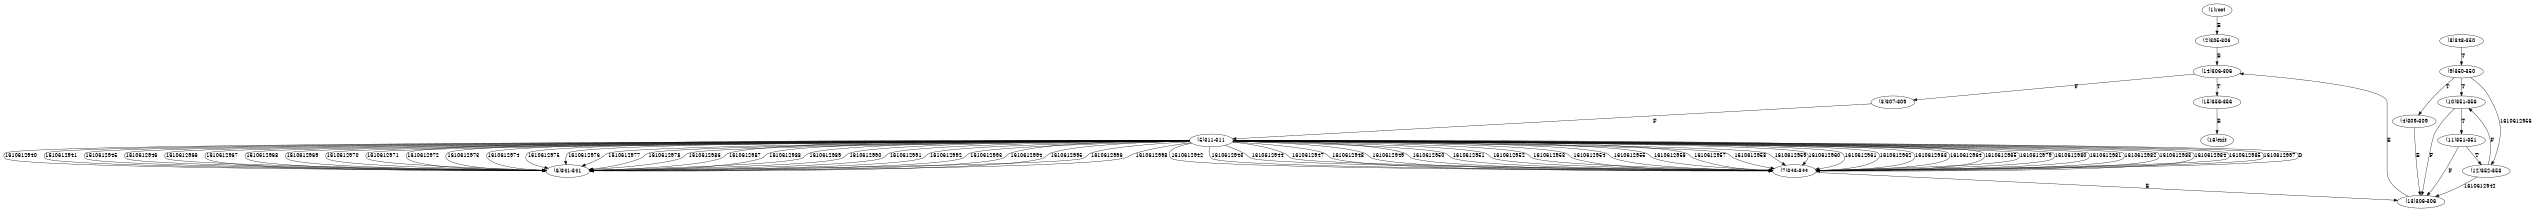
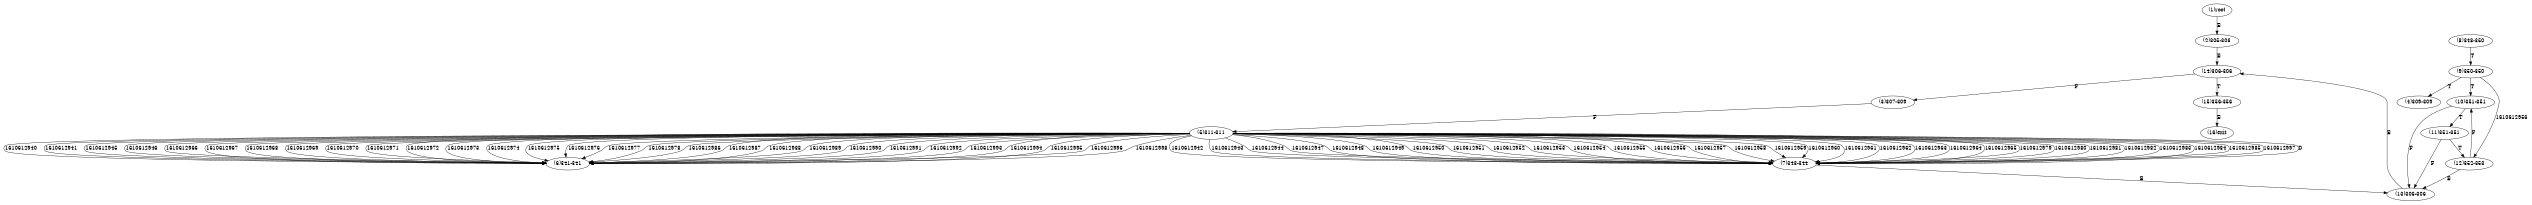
node "(10)351-356": label "(10)351-356" -> "(10)351-351"
edge "(4)309-309" -> "(13)306-306": removed, label "E"
edge "(12)352-353" -> "(13)306-306": label "1610612942" -> "E"
